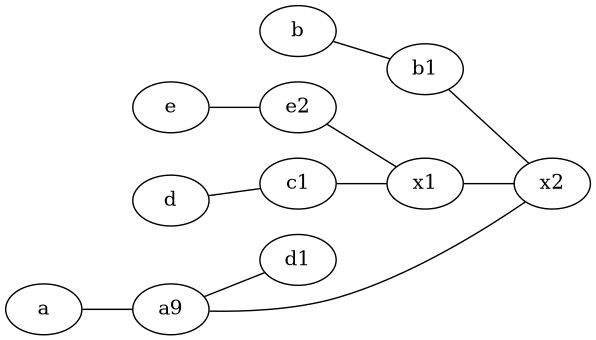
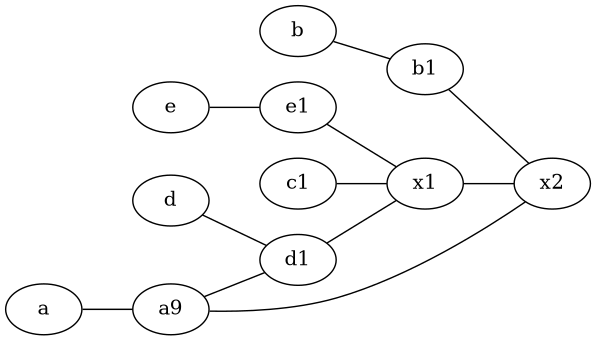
node "e2": label "e2" -> "e1"
edge "c1" -- "d": now "d1" -- "d"
edge "x1" -- "d1": added
